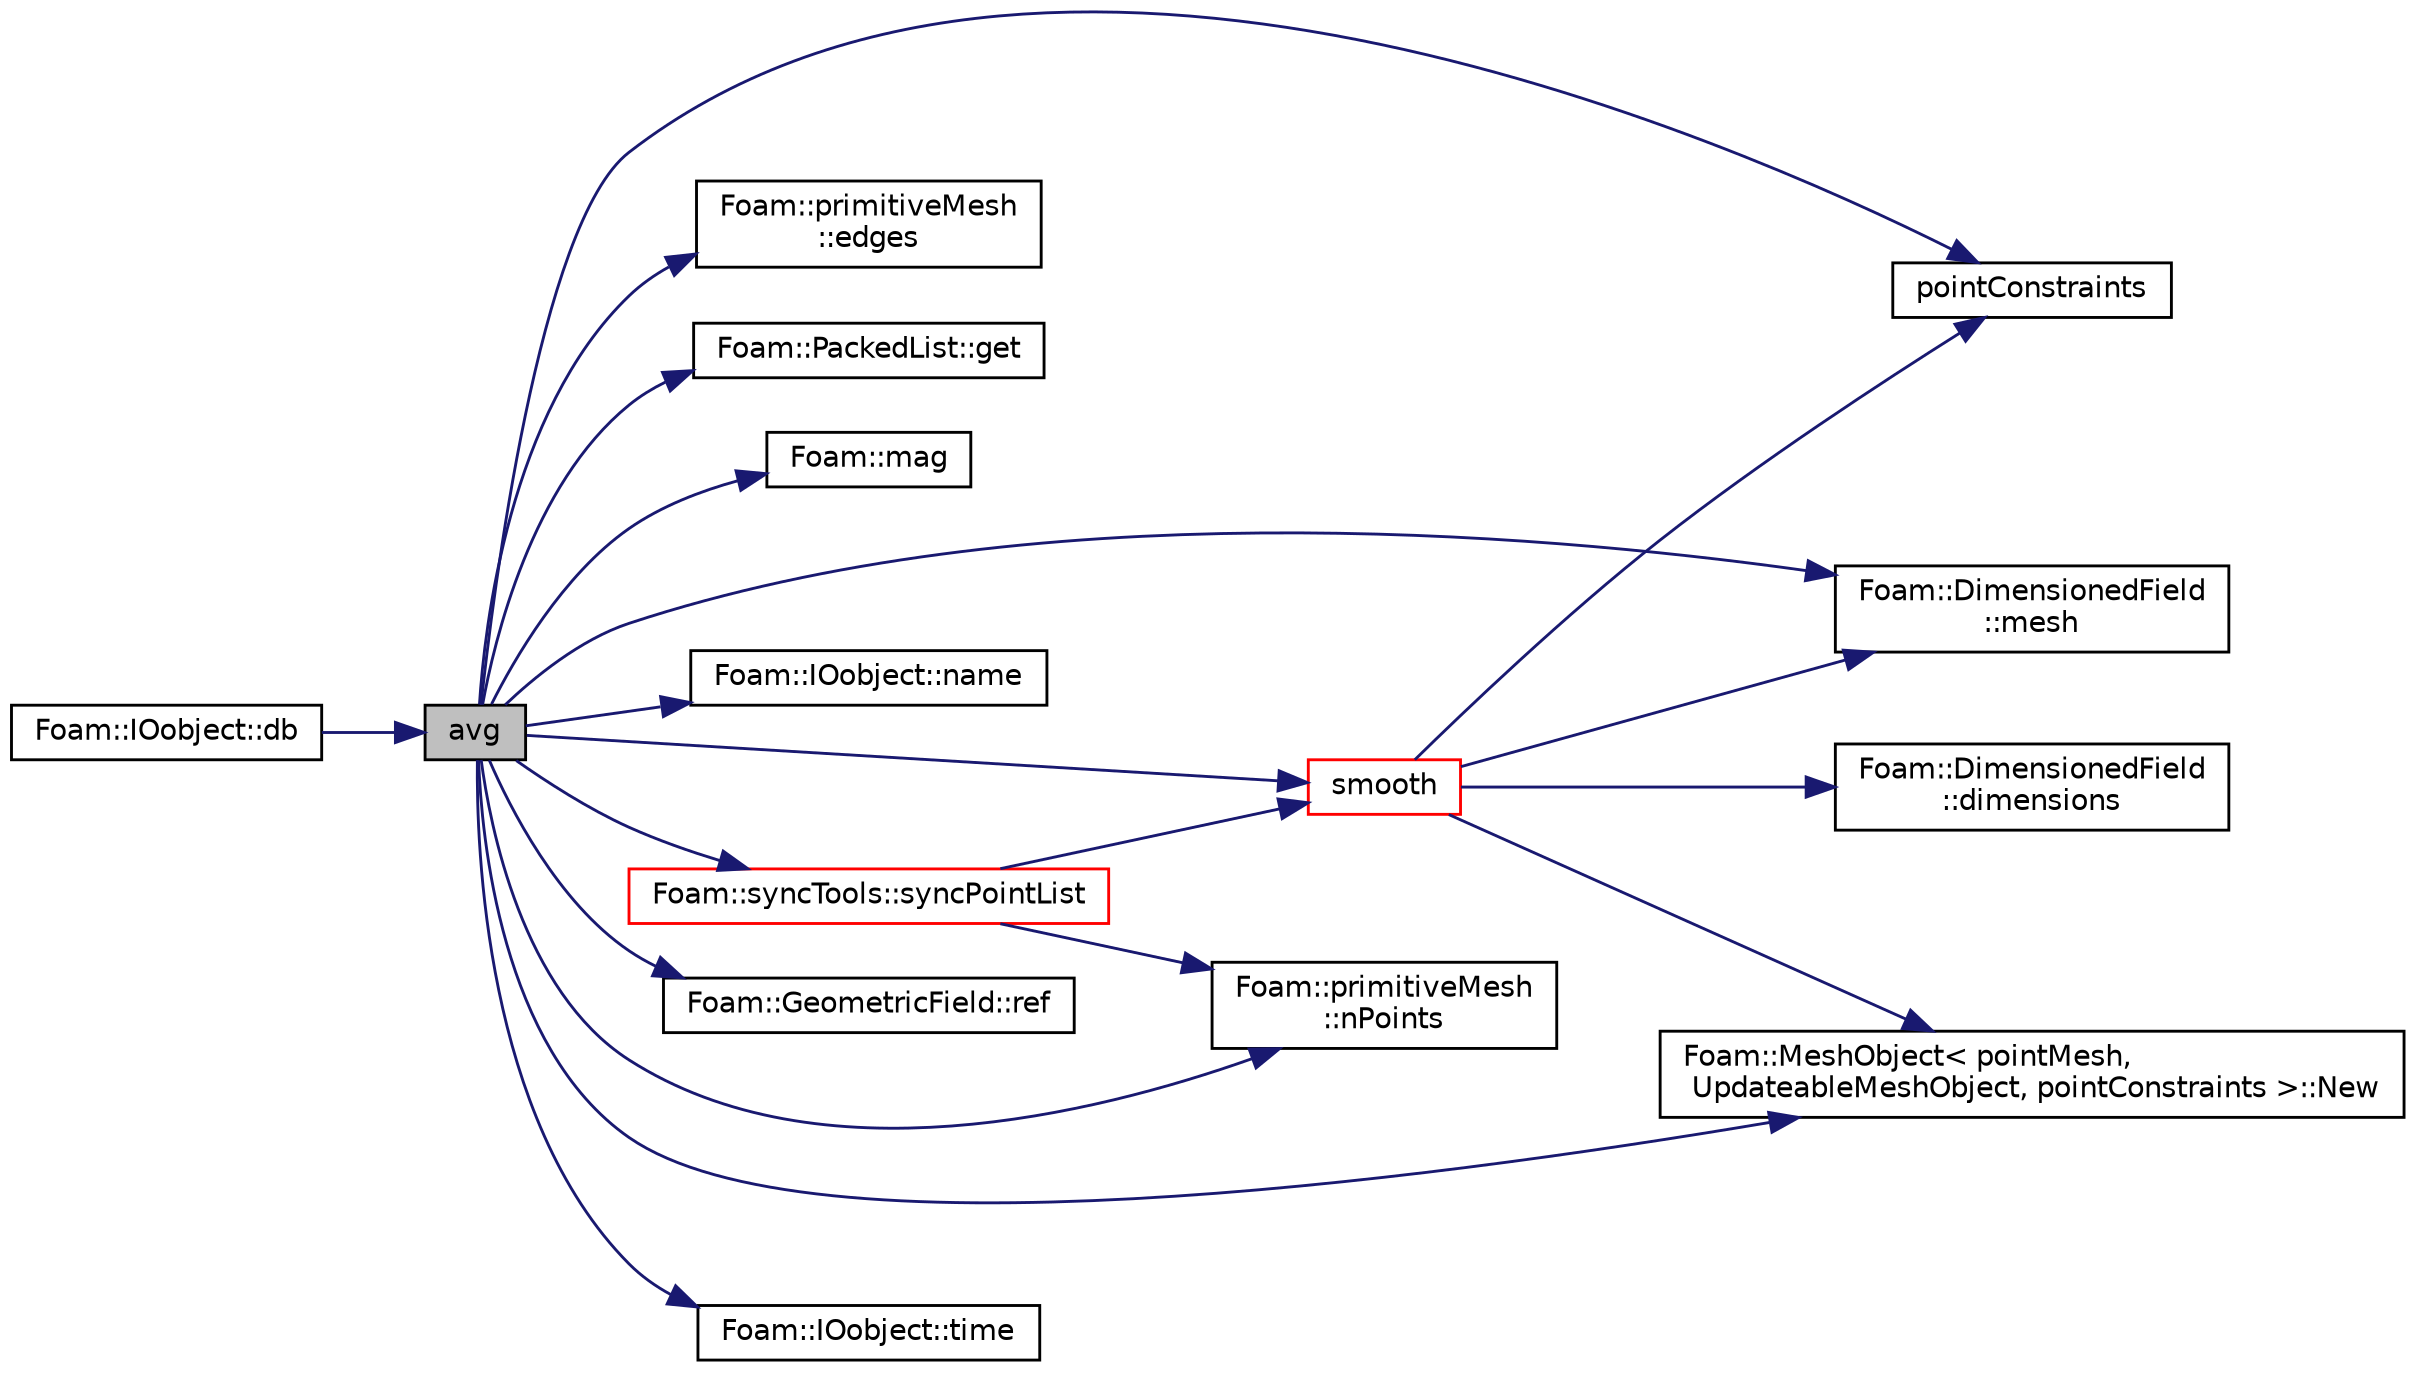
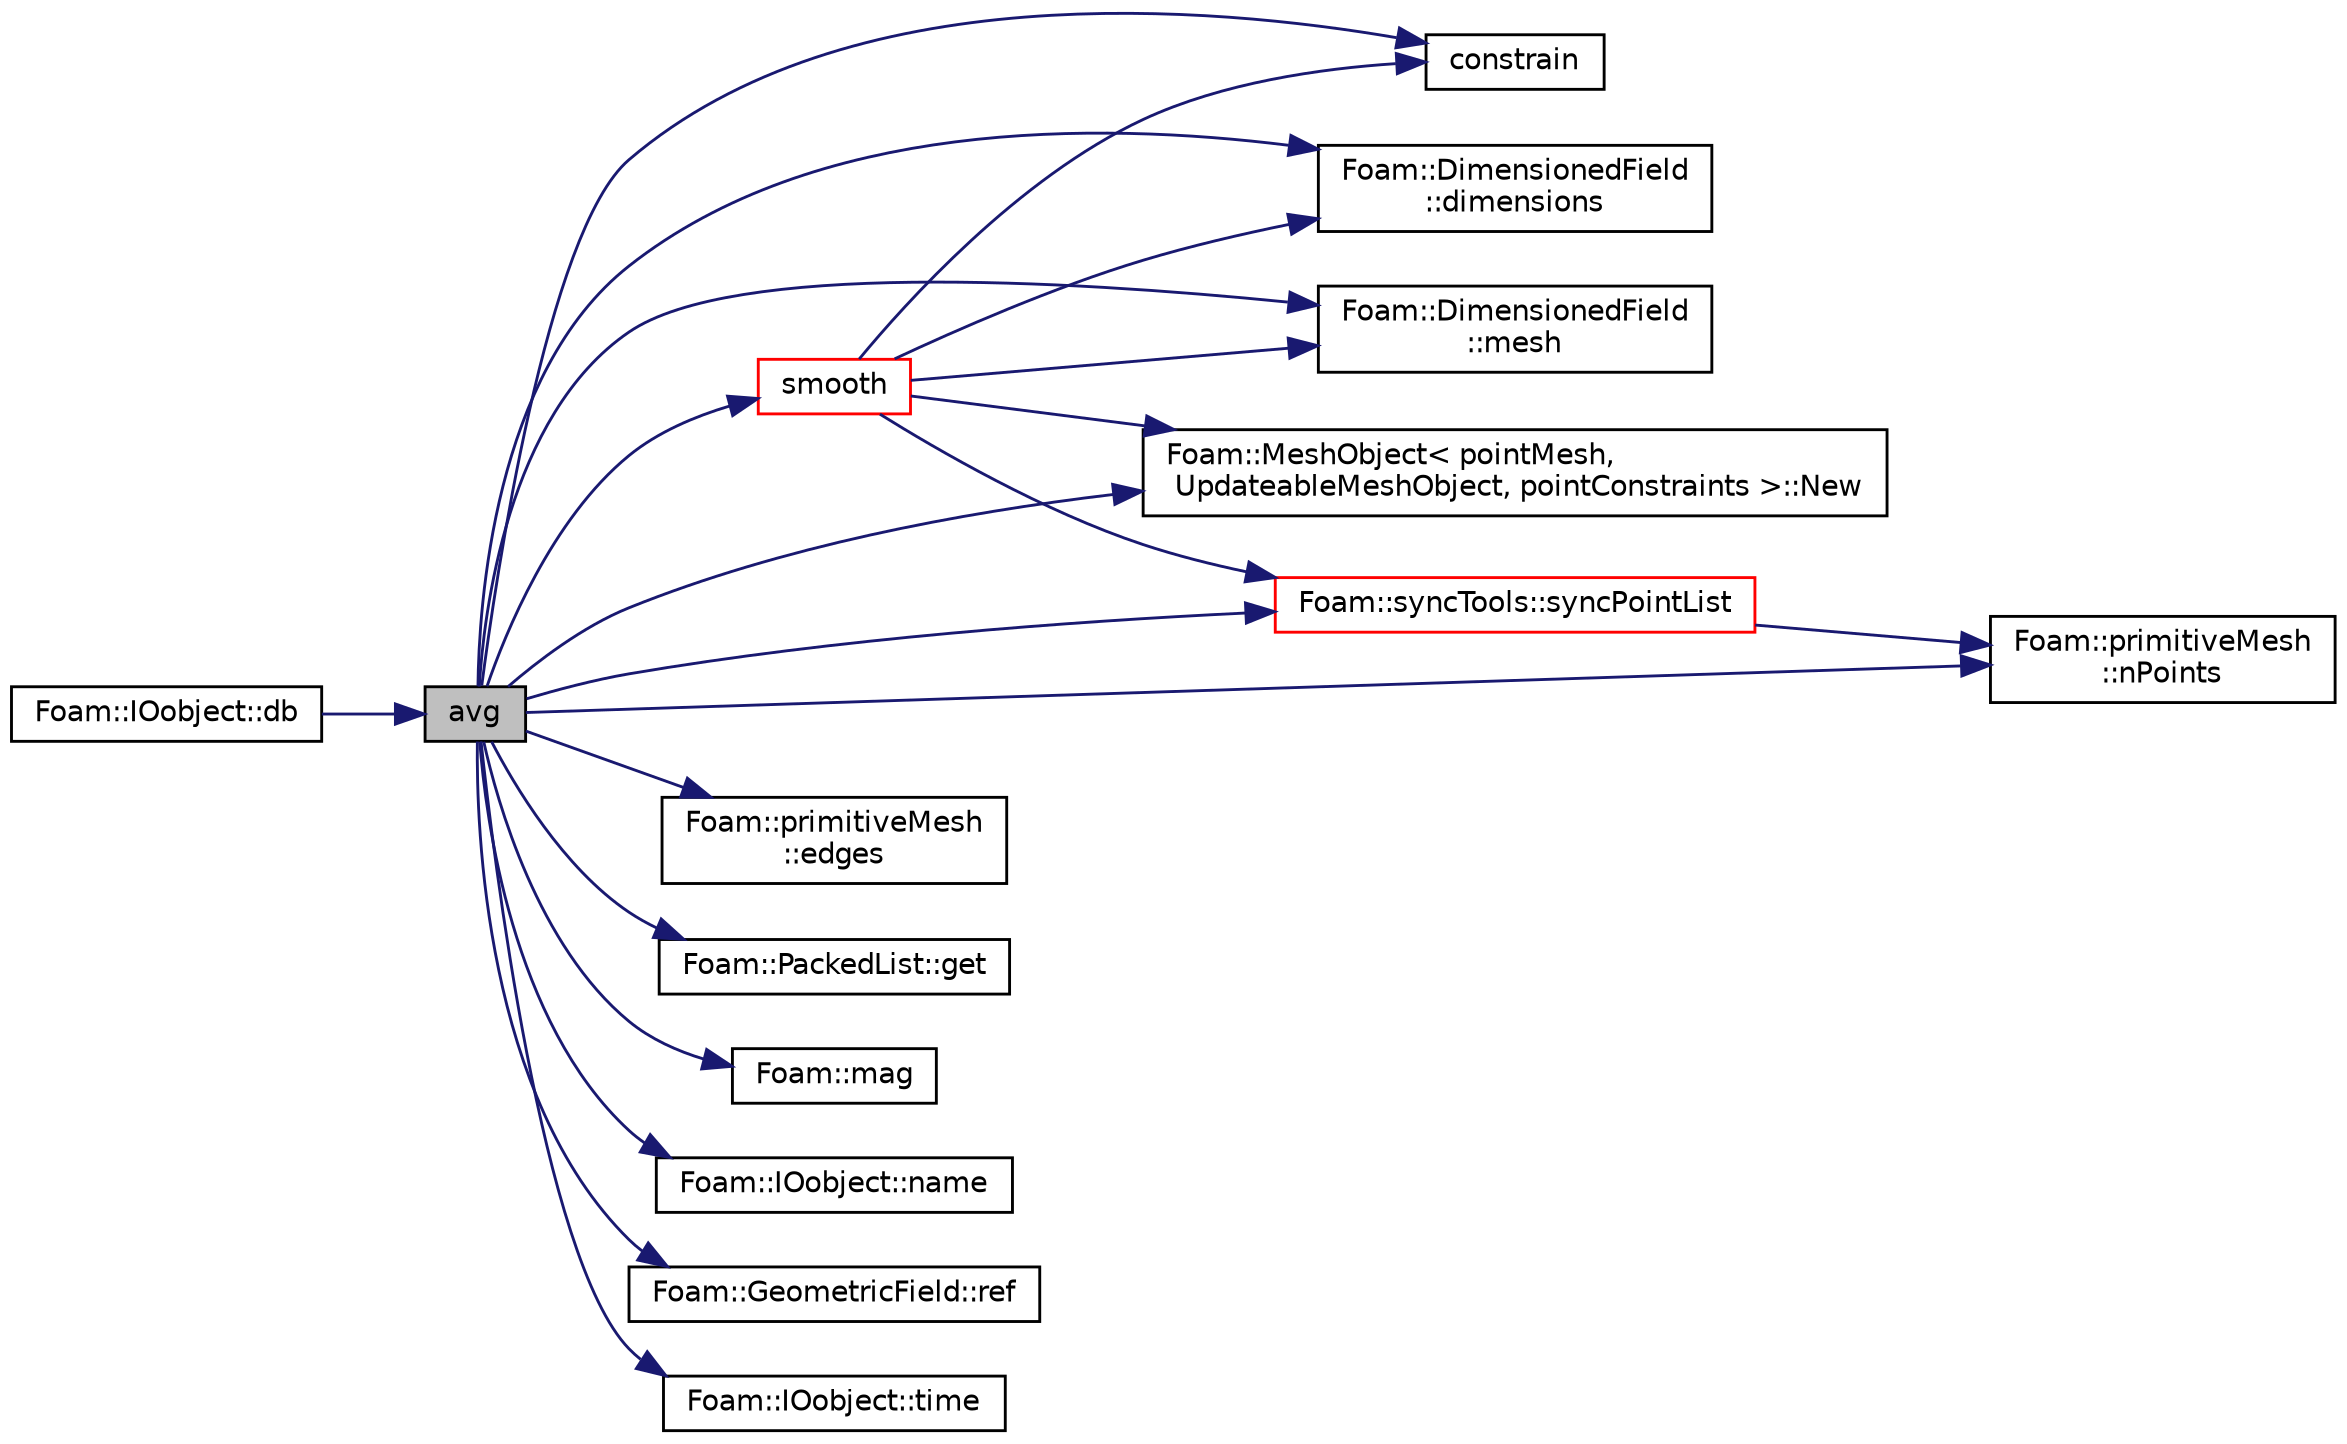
edge "avg" -> "Foam::DimensionedField ::dimensions": added
node "pointConstraints": label "pointConstraints" -> "constrain"
edge "Foam::syncTools::syncPointList" -> "smooth": reversed
